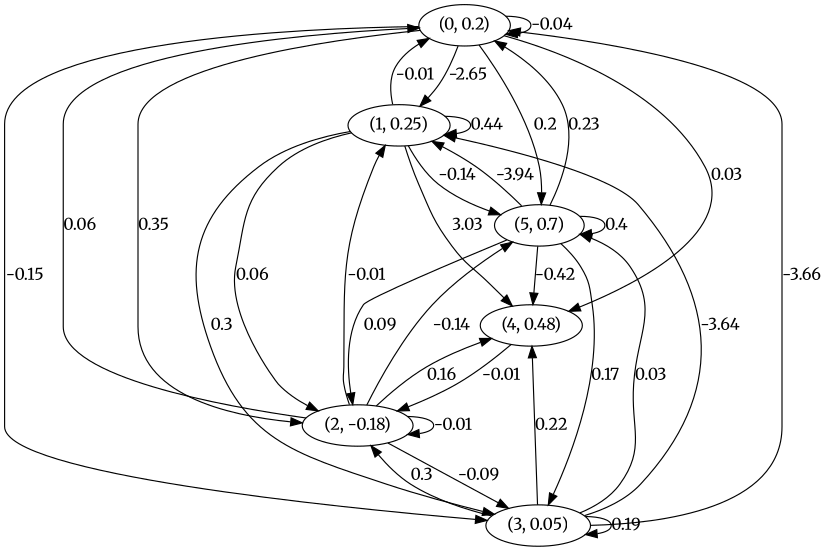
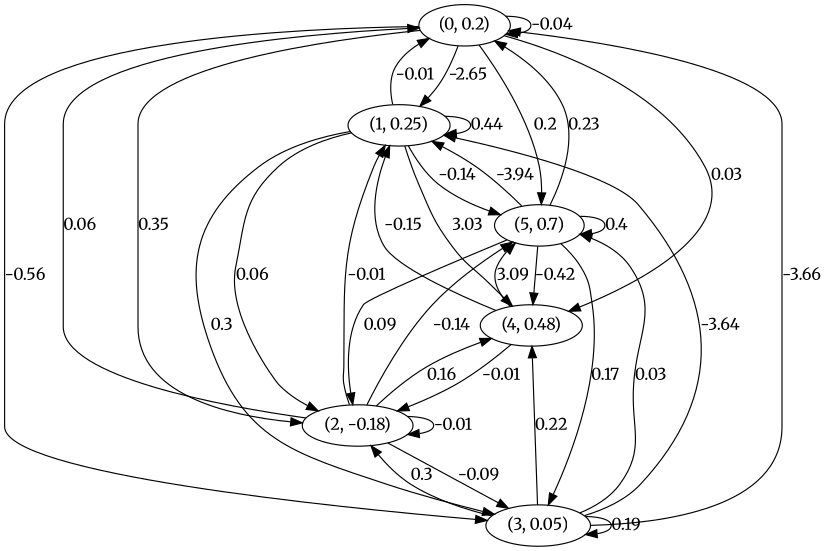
edge "(4, 0.48)" -> "(1, 0.25)": added, label "-0.15"
edge "(0, 0.2)" -> "(3, 0.05)": label "-0.15" -> "-0.56"
edge "(4, 0.48)" -> "(5, 0.7)": added, label "3.09"
